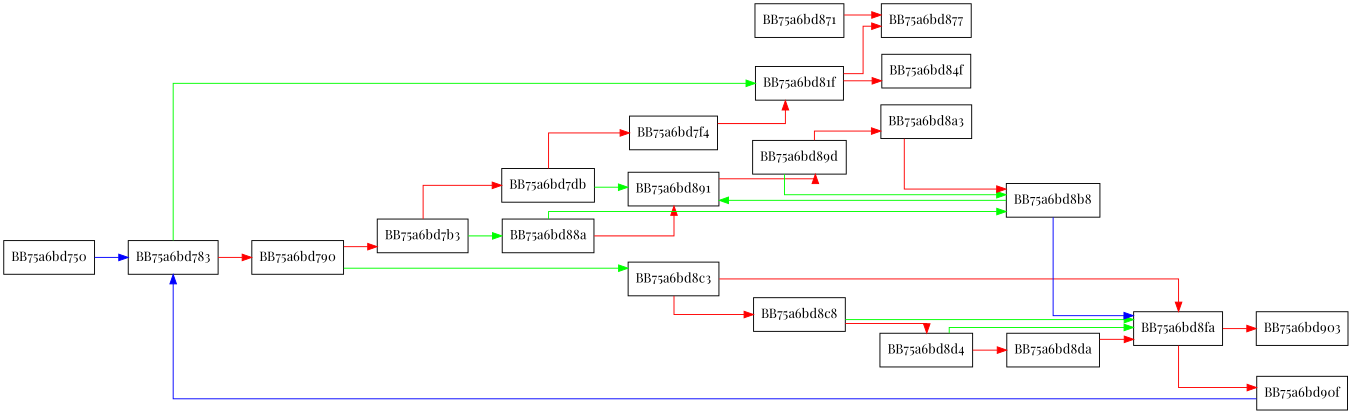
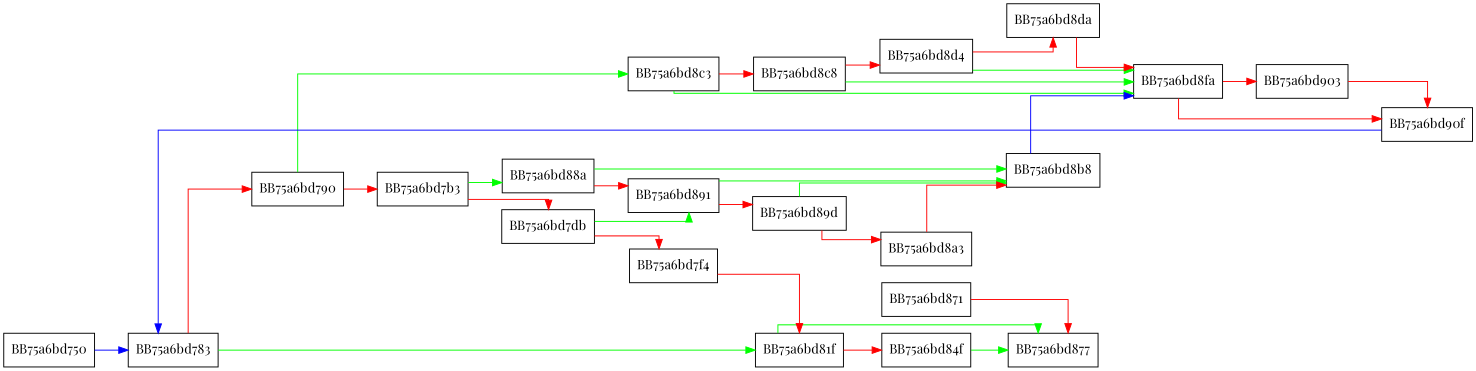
edge "BB75a6bd81f" -> "BB75a6bd877": color red -> green
edge "BB75a6bd903" -> "BB75a6bd90f": added
edge "BB75a6bd8b8" -> "BB75a6bd891": reversed
edge "BB75a6bd8c3" -> "BB75a6bd8fa": color red -> green
edge "BB75a6bd84f" -> "BB75a6bd877": added
